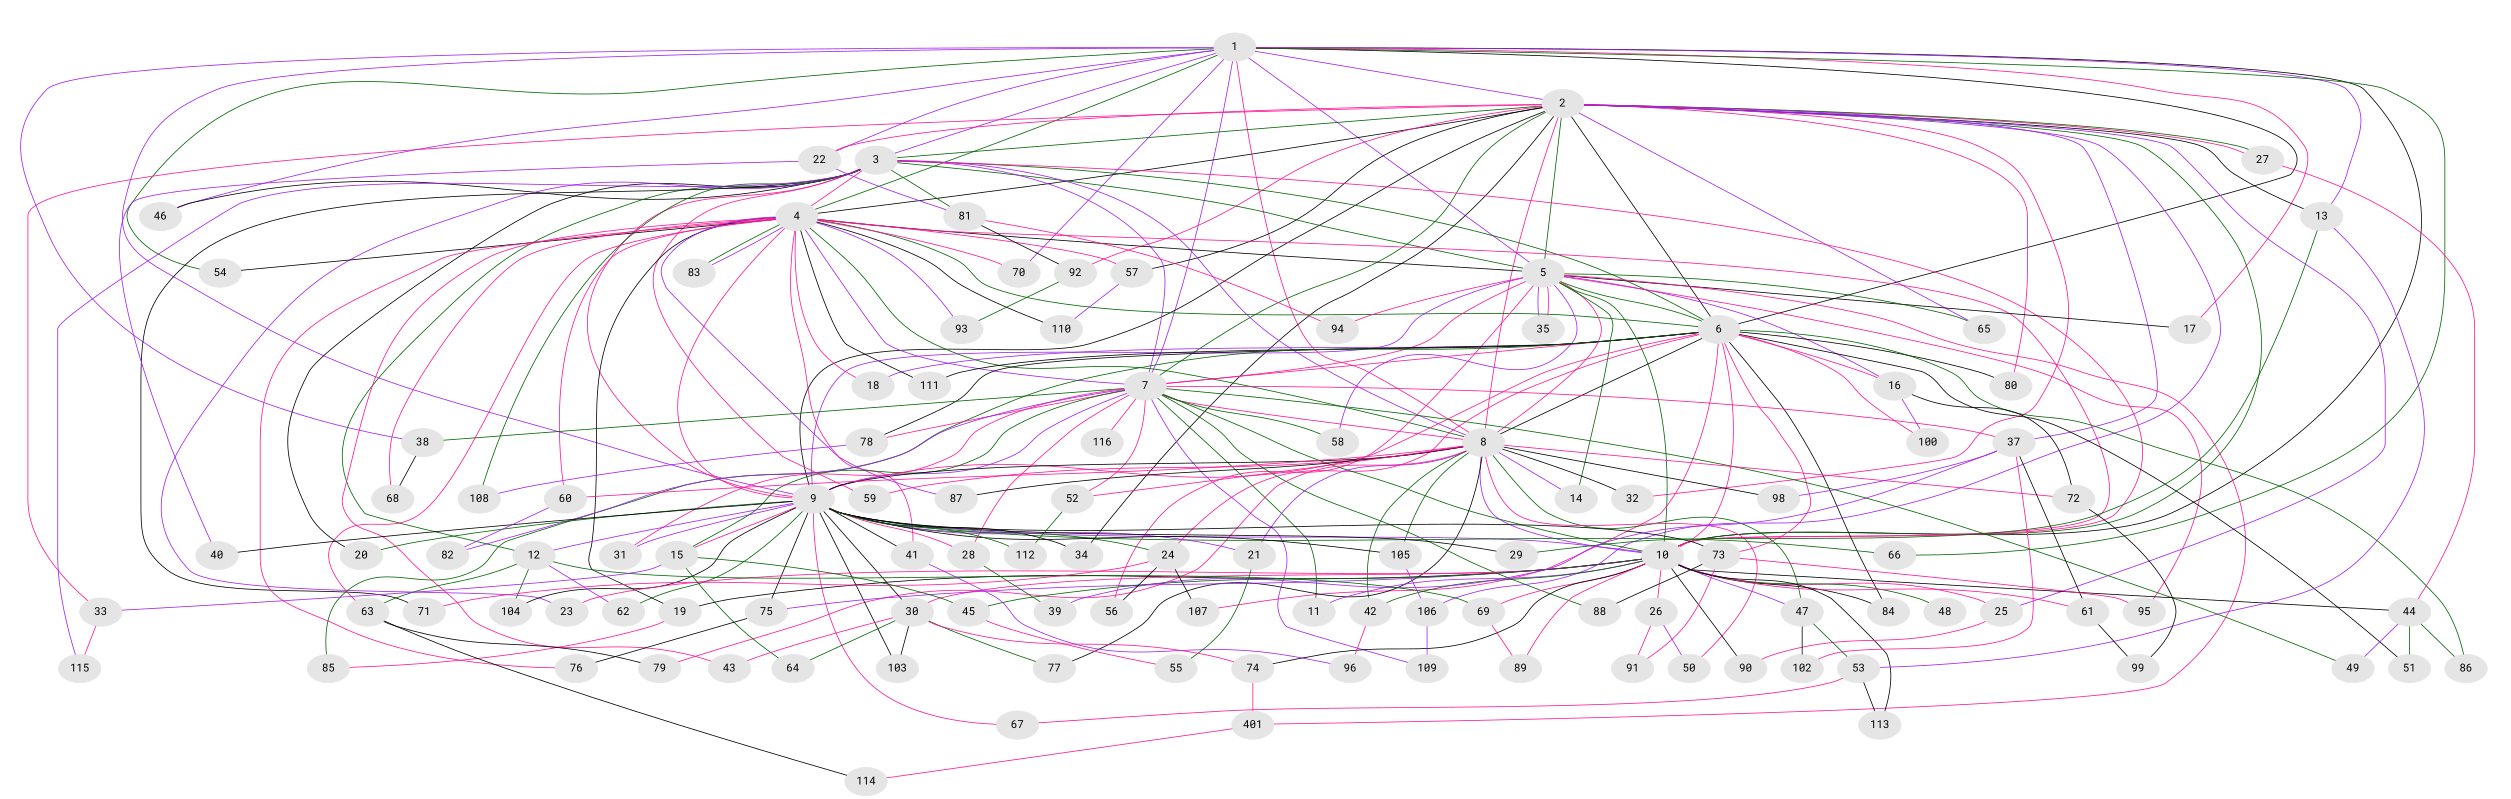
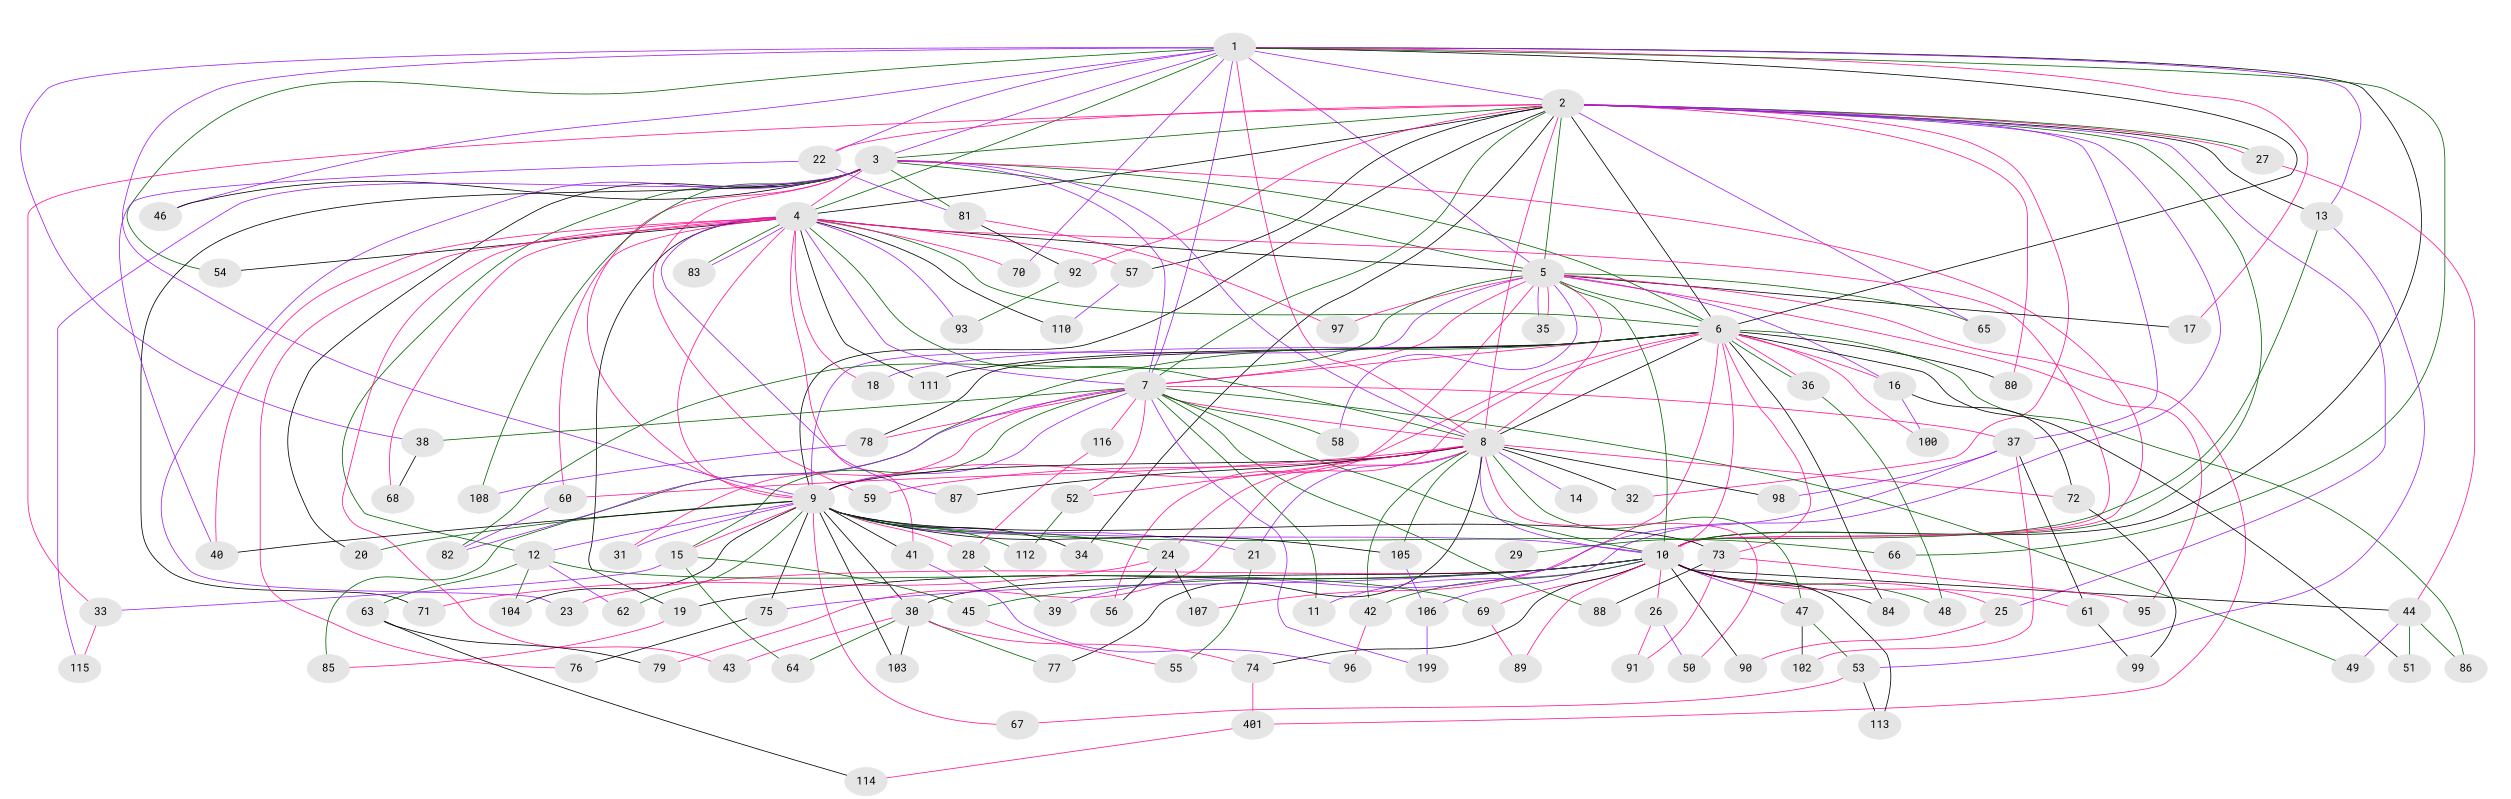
node "94": label "94" -> "97"
edge "5" -- "14": now "5" -- "82"
edge "4" -- "63": now "4" -- "40"
node "36": added
edge "7" -- "28": now "116" -- "28"
edge "9" -- "29": removed
edge "10" -- "30": color deeppink -> black
node "109": label "109" -> "199"
